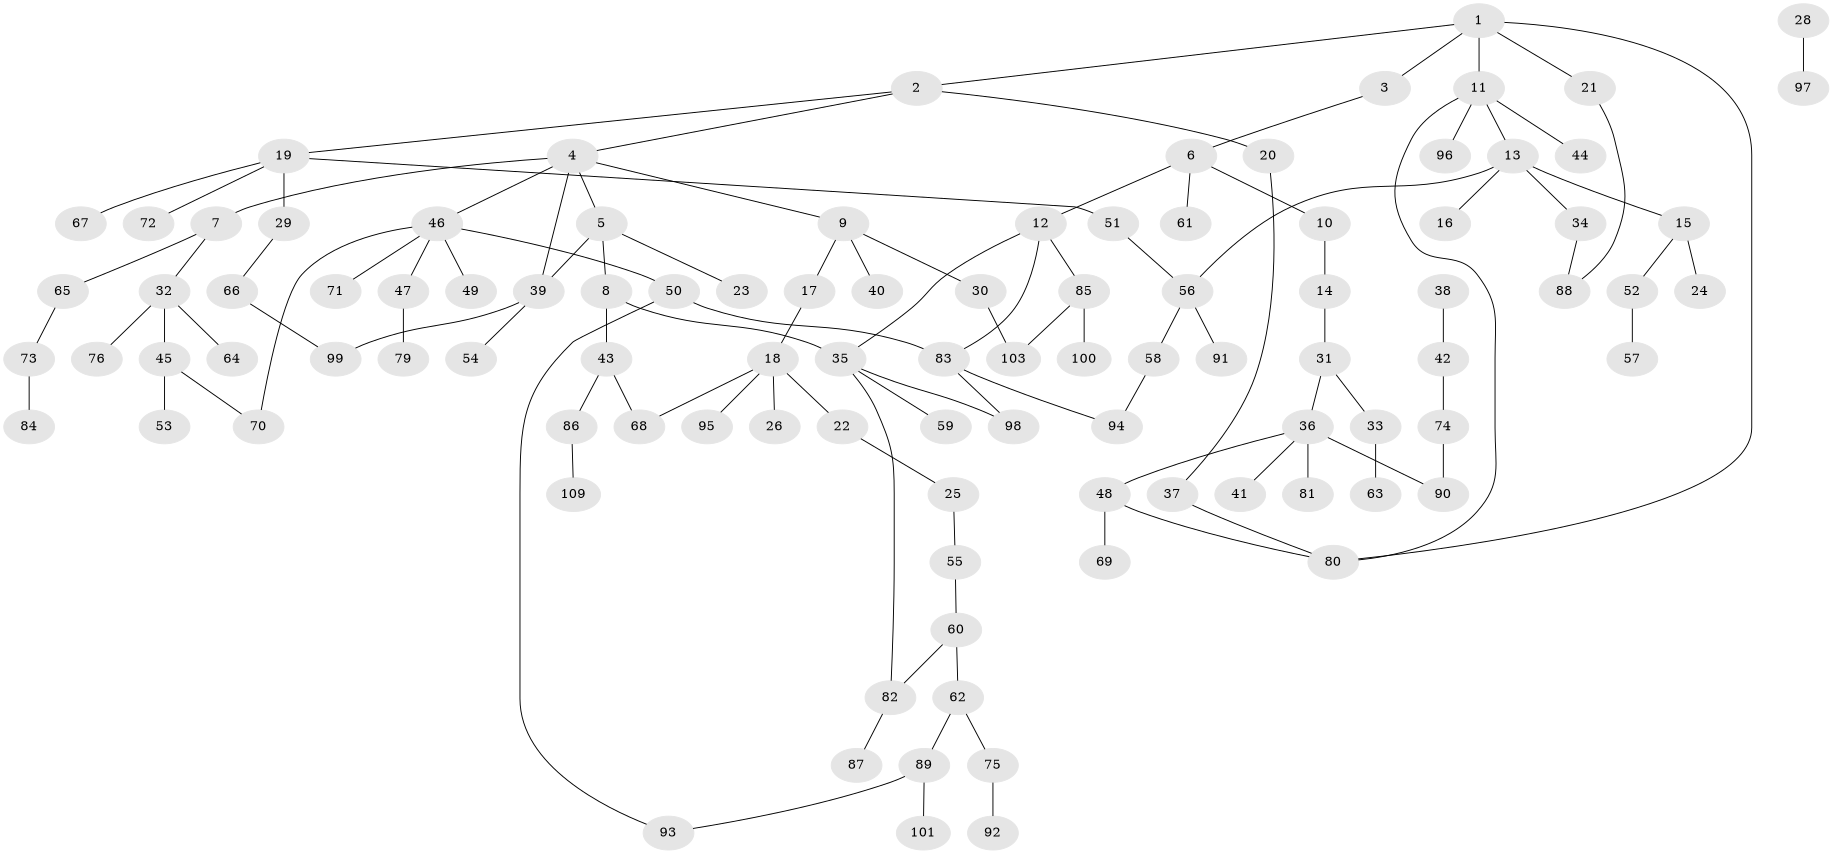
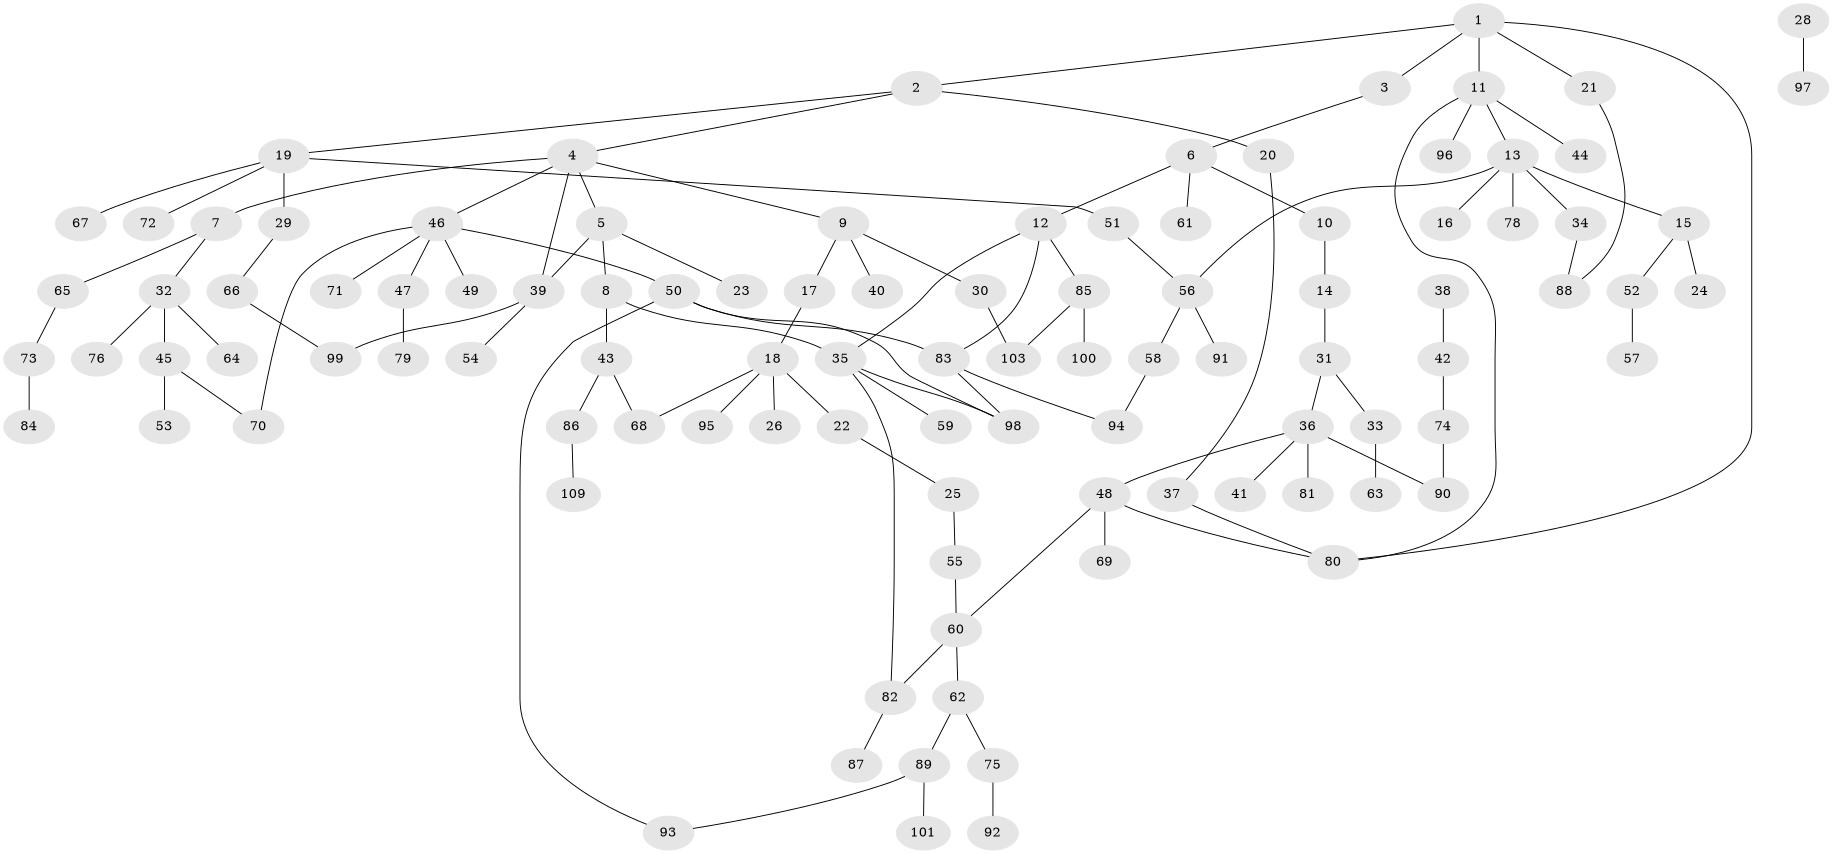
node "78": added
edge "50" -- "98": added
edge "48" -- "60": added
